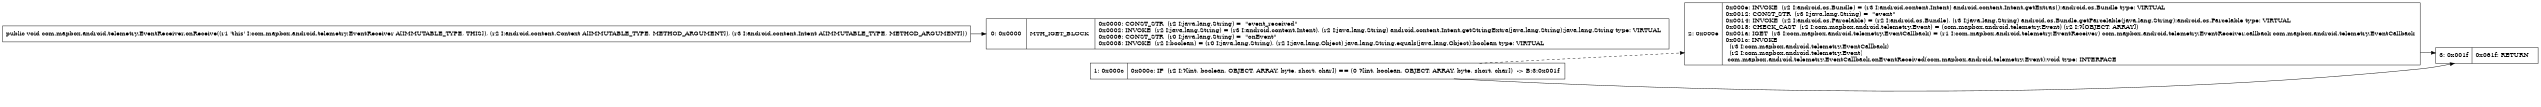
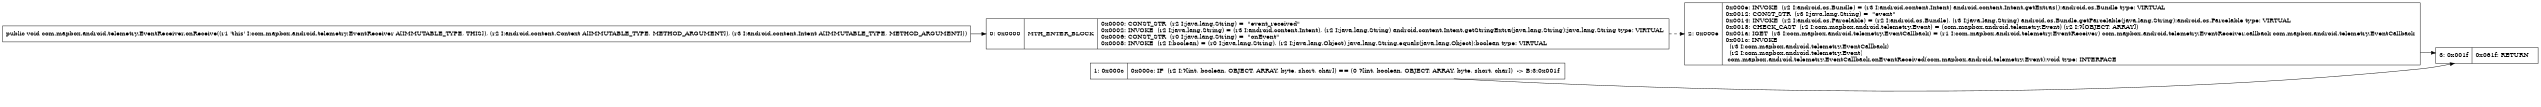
node "0: 0x0000": text "MTH_IGET_BLOCK" -> "MTH_ENTER_BLOCK"
edge "1: 0x000c" -> "2: 0x000e": now "0: 0x0000" -> "2: 0x000e"
